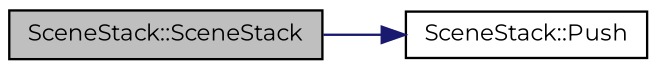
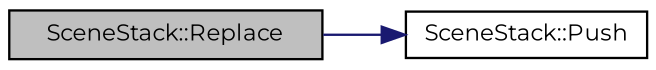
node "SceneStack::SceneStack": label "SceneStack::SceneStack" -> "SceneStack::Replace"
